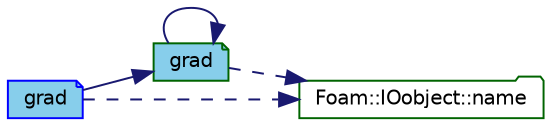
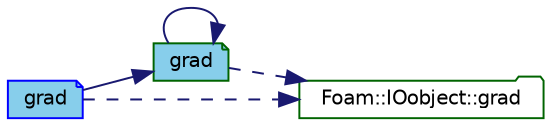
node "Foam::IOobject::name": label "Foam::IOobject::name" -> "Foam::IOobject::grad"
